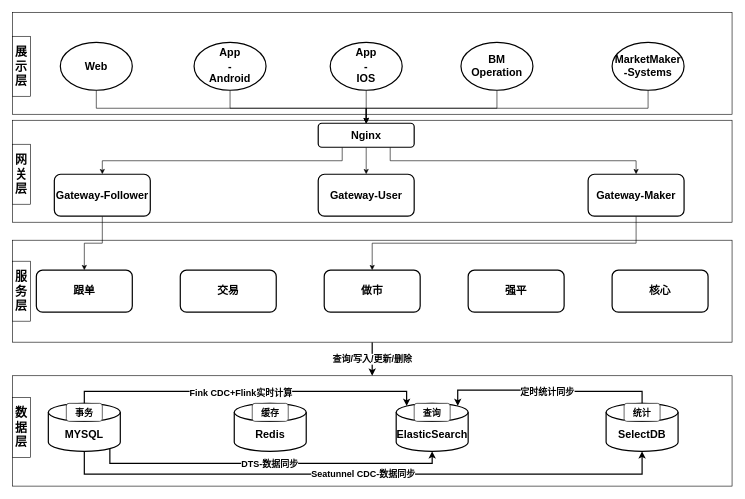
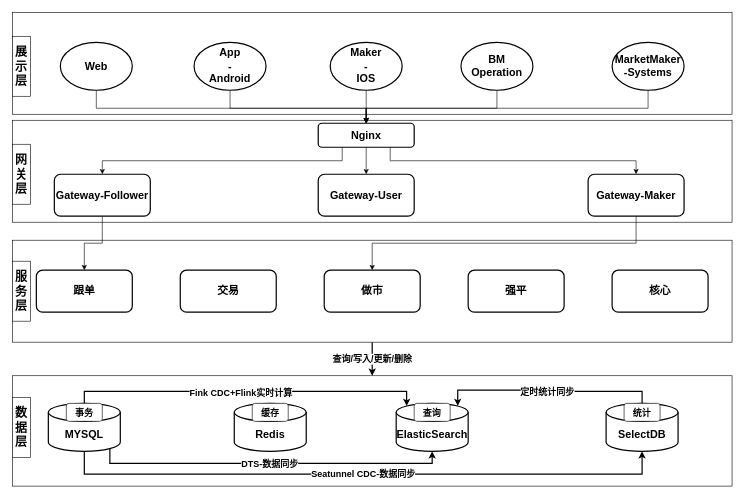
node "App - IOS": label "App - IOS" -> "Maker - IOS"
